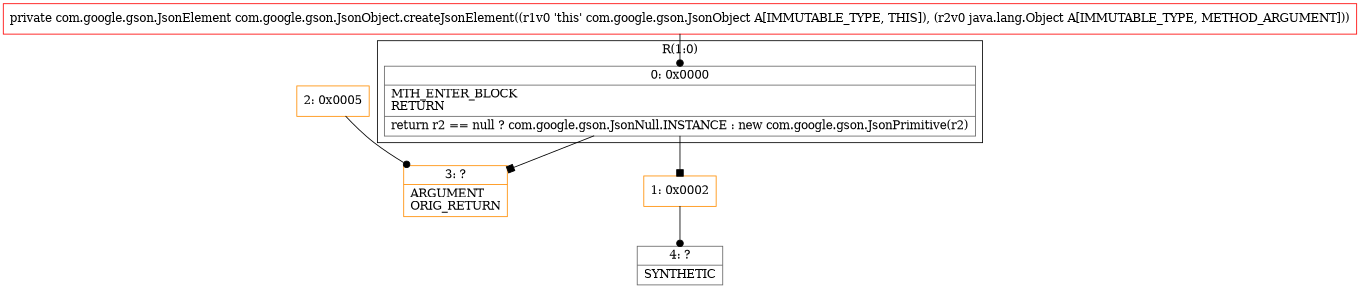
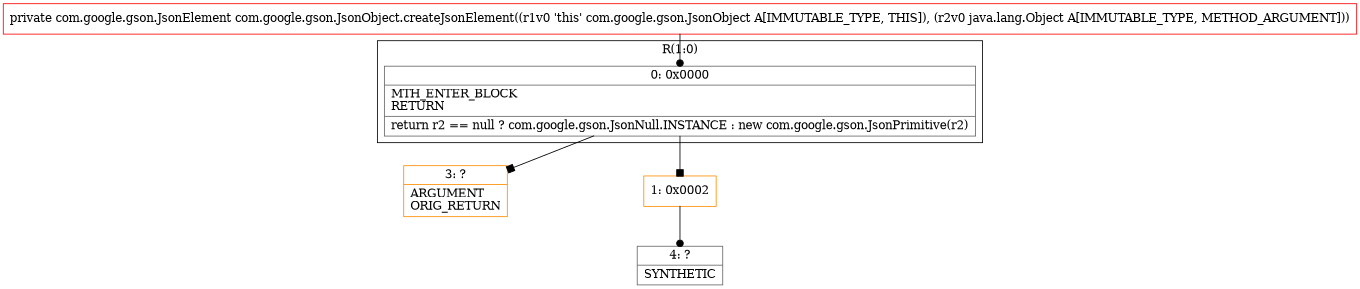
node "2: 0x0005": removed
